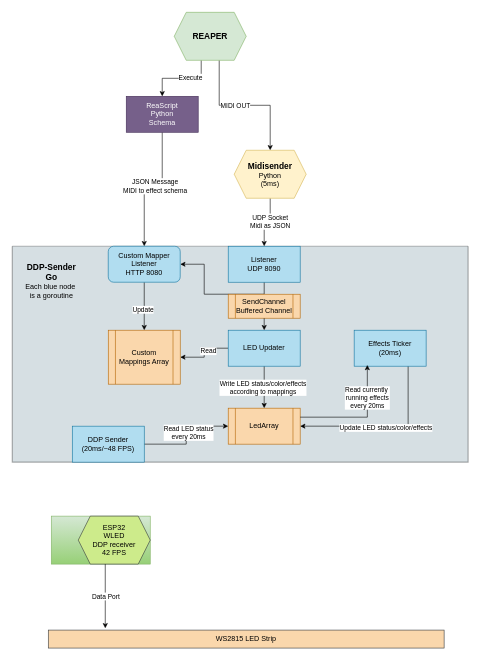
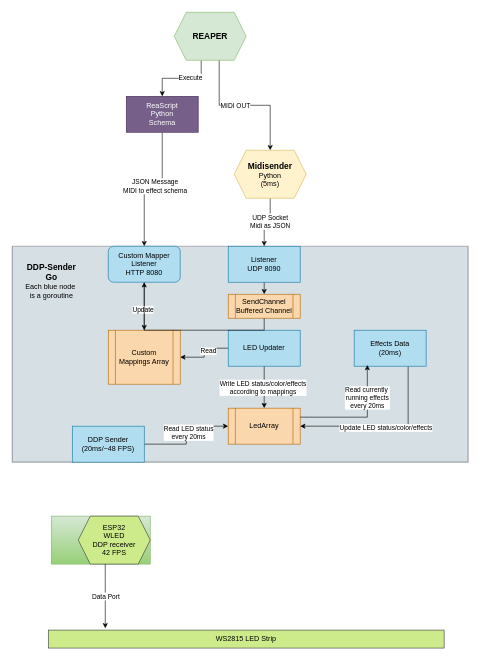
edge "Listener UDP 8090" -> "Custom Mapper Listener HTTP 8080": now "Listener UDP 8090" -> "SendChannel Buffered Channel"
edge "SendChannel Buffered Channel" -> "LED Updater": now "SendChannel Buffered Channel" -> "Custom Mapper Listener HTTP 8080"
node "Effects Ticker (20ms)": label "Effects Ticker (20ms)" -> "Effects Data (20ms)"
node "WS2815 LED Strip": fillcolor #fad7ac -> #cdeb8b
